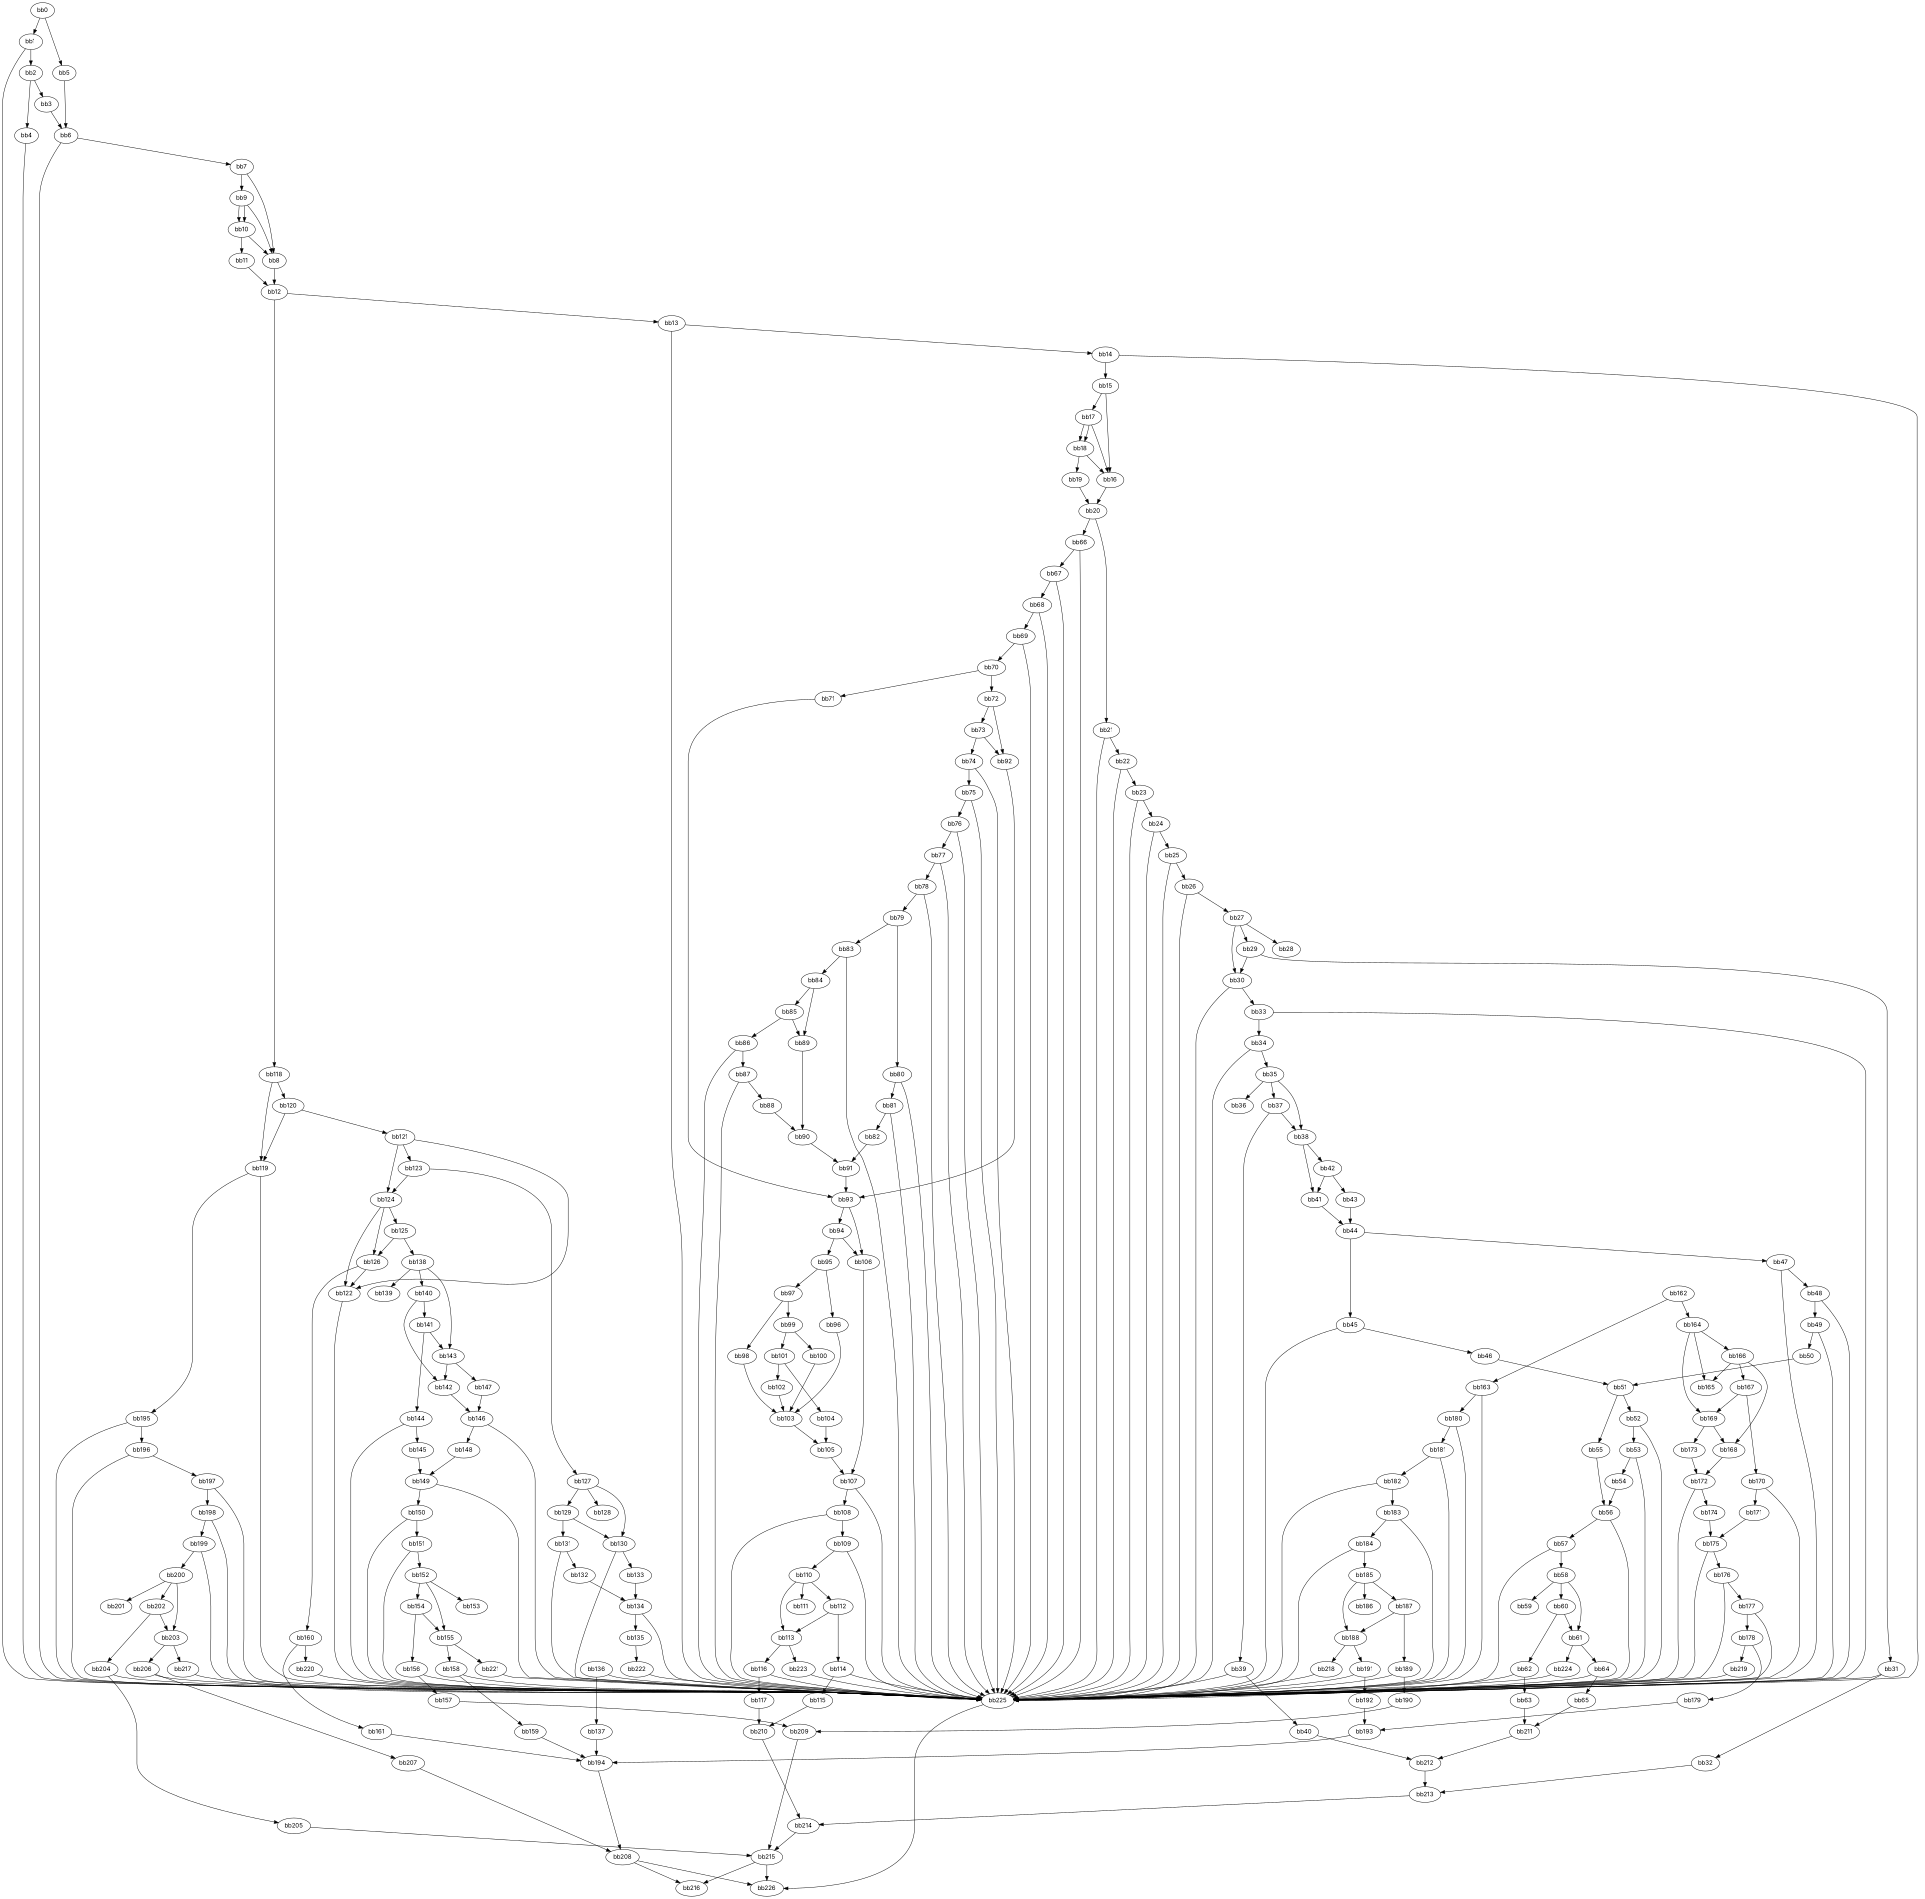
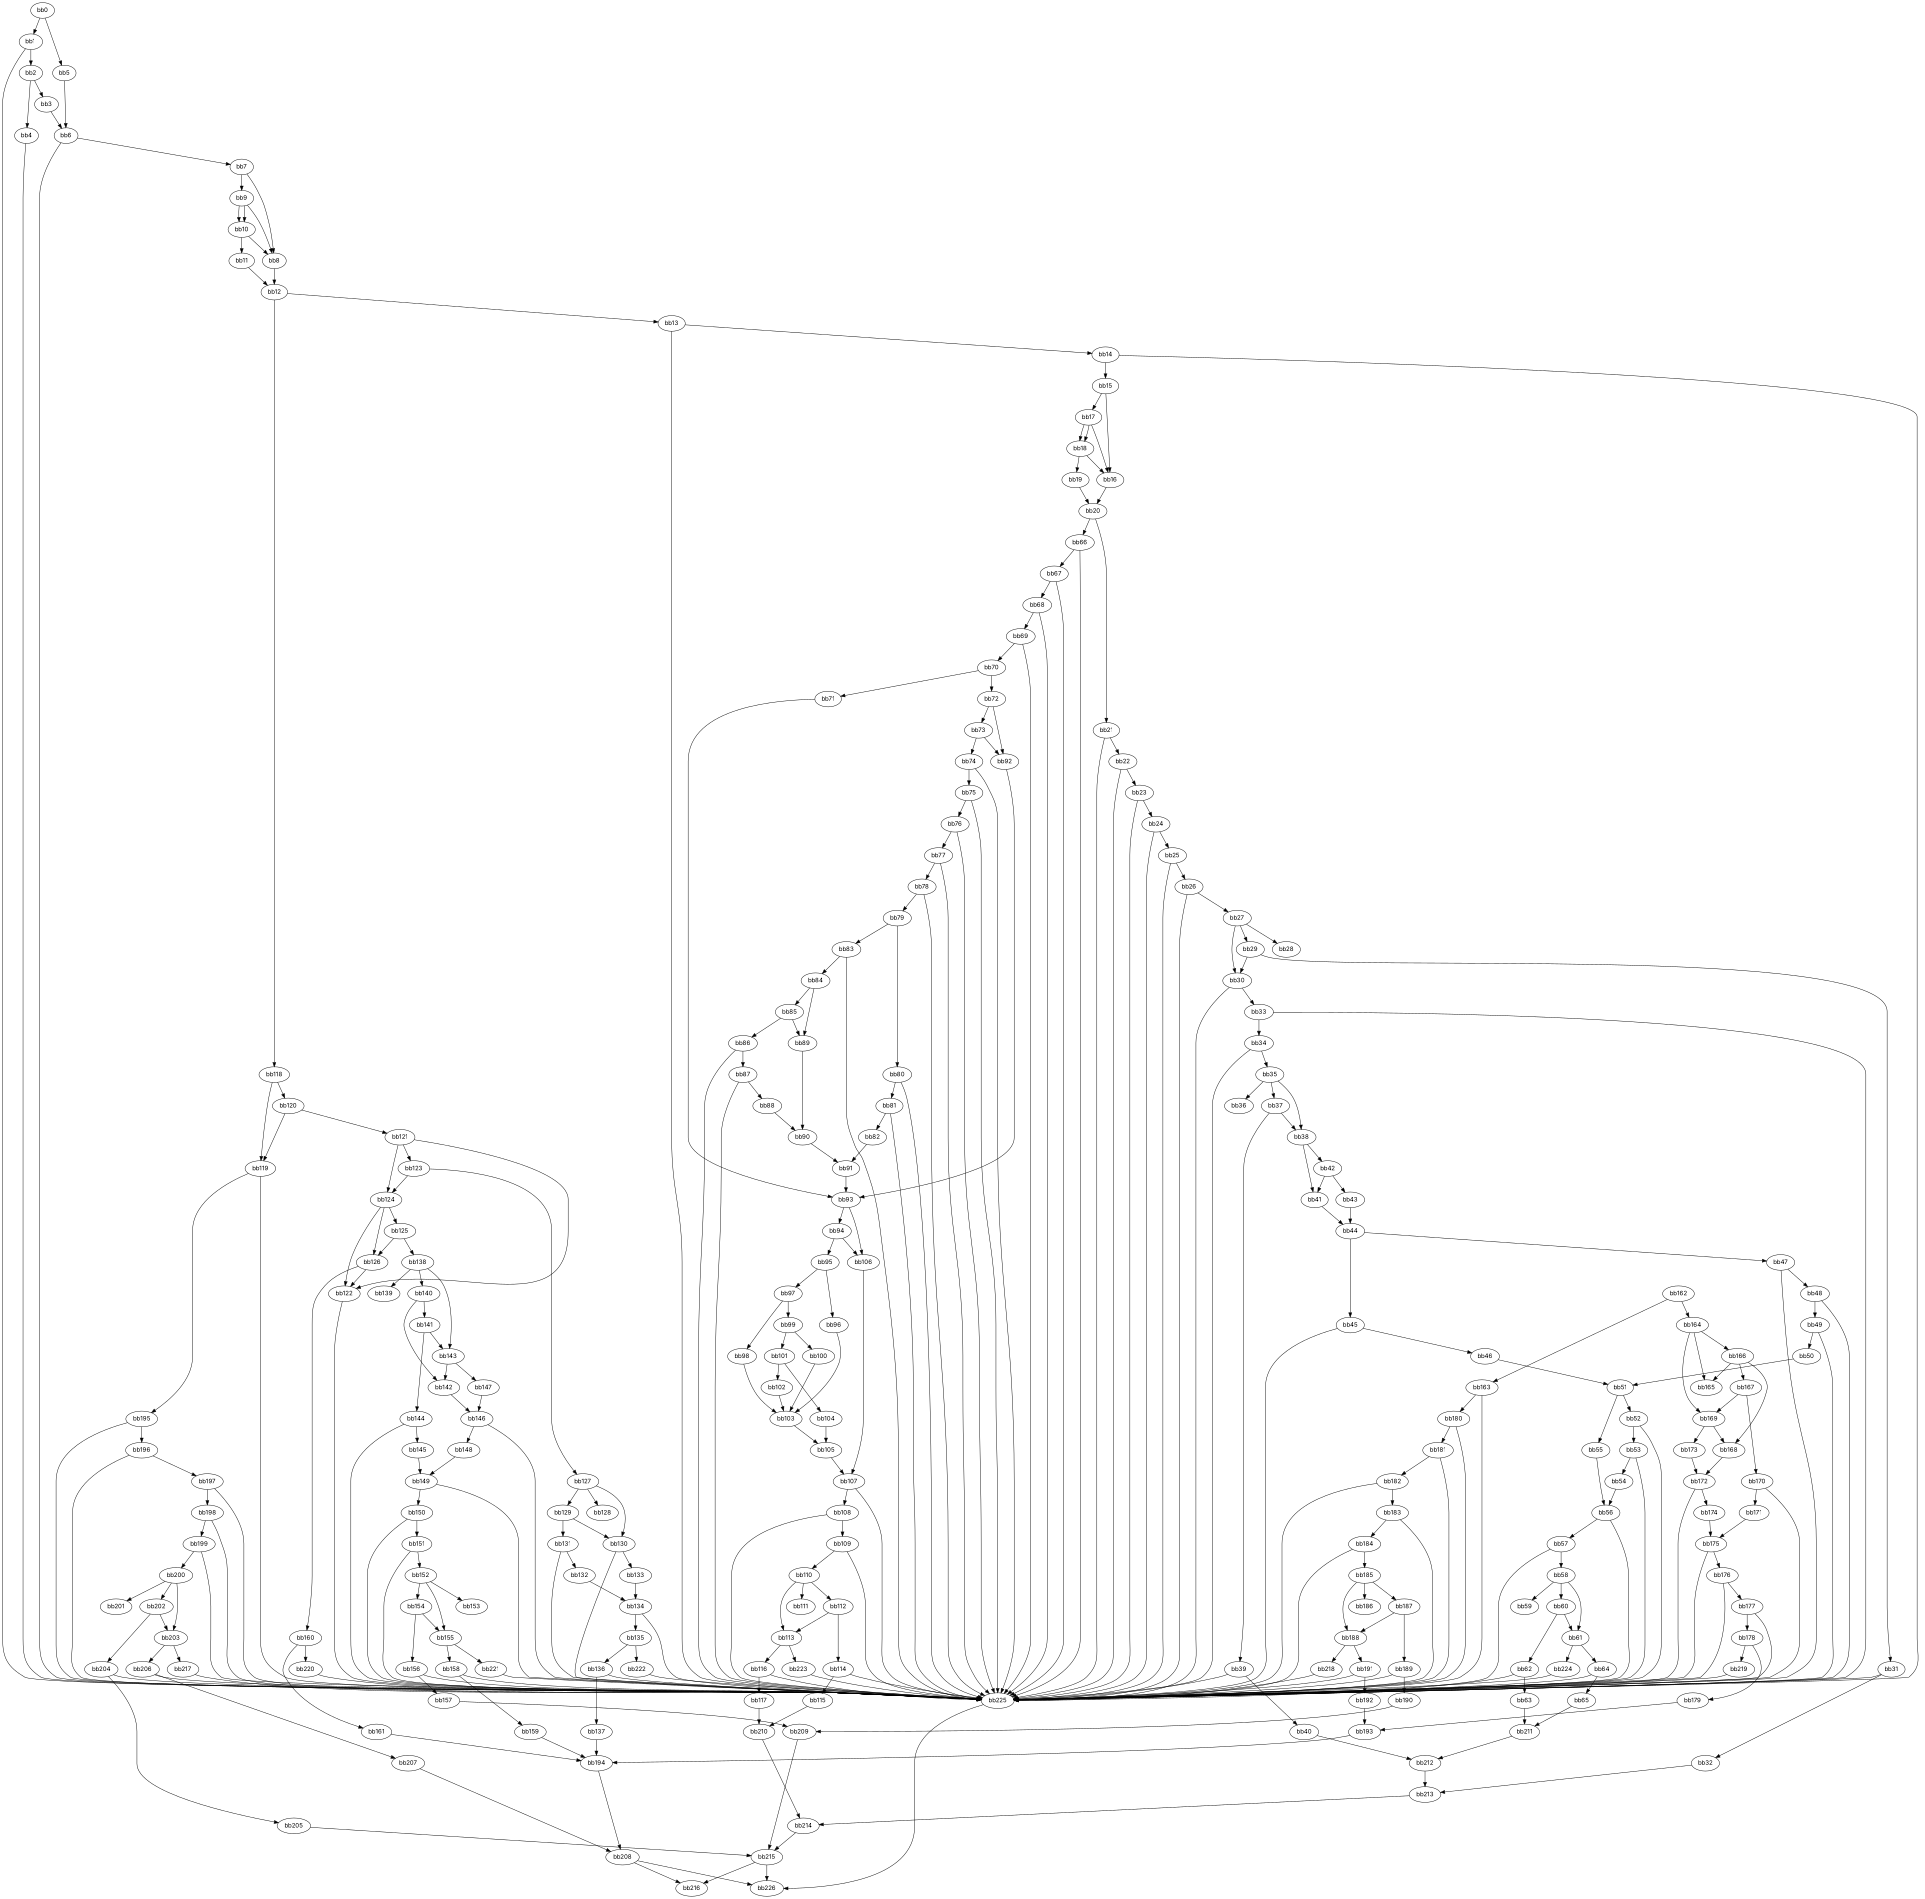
edge "bb135" -> "bb136": added
